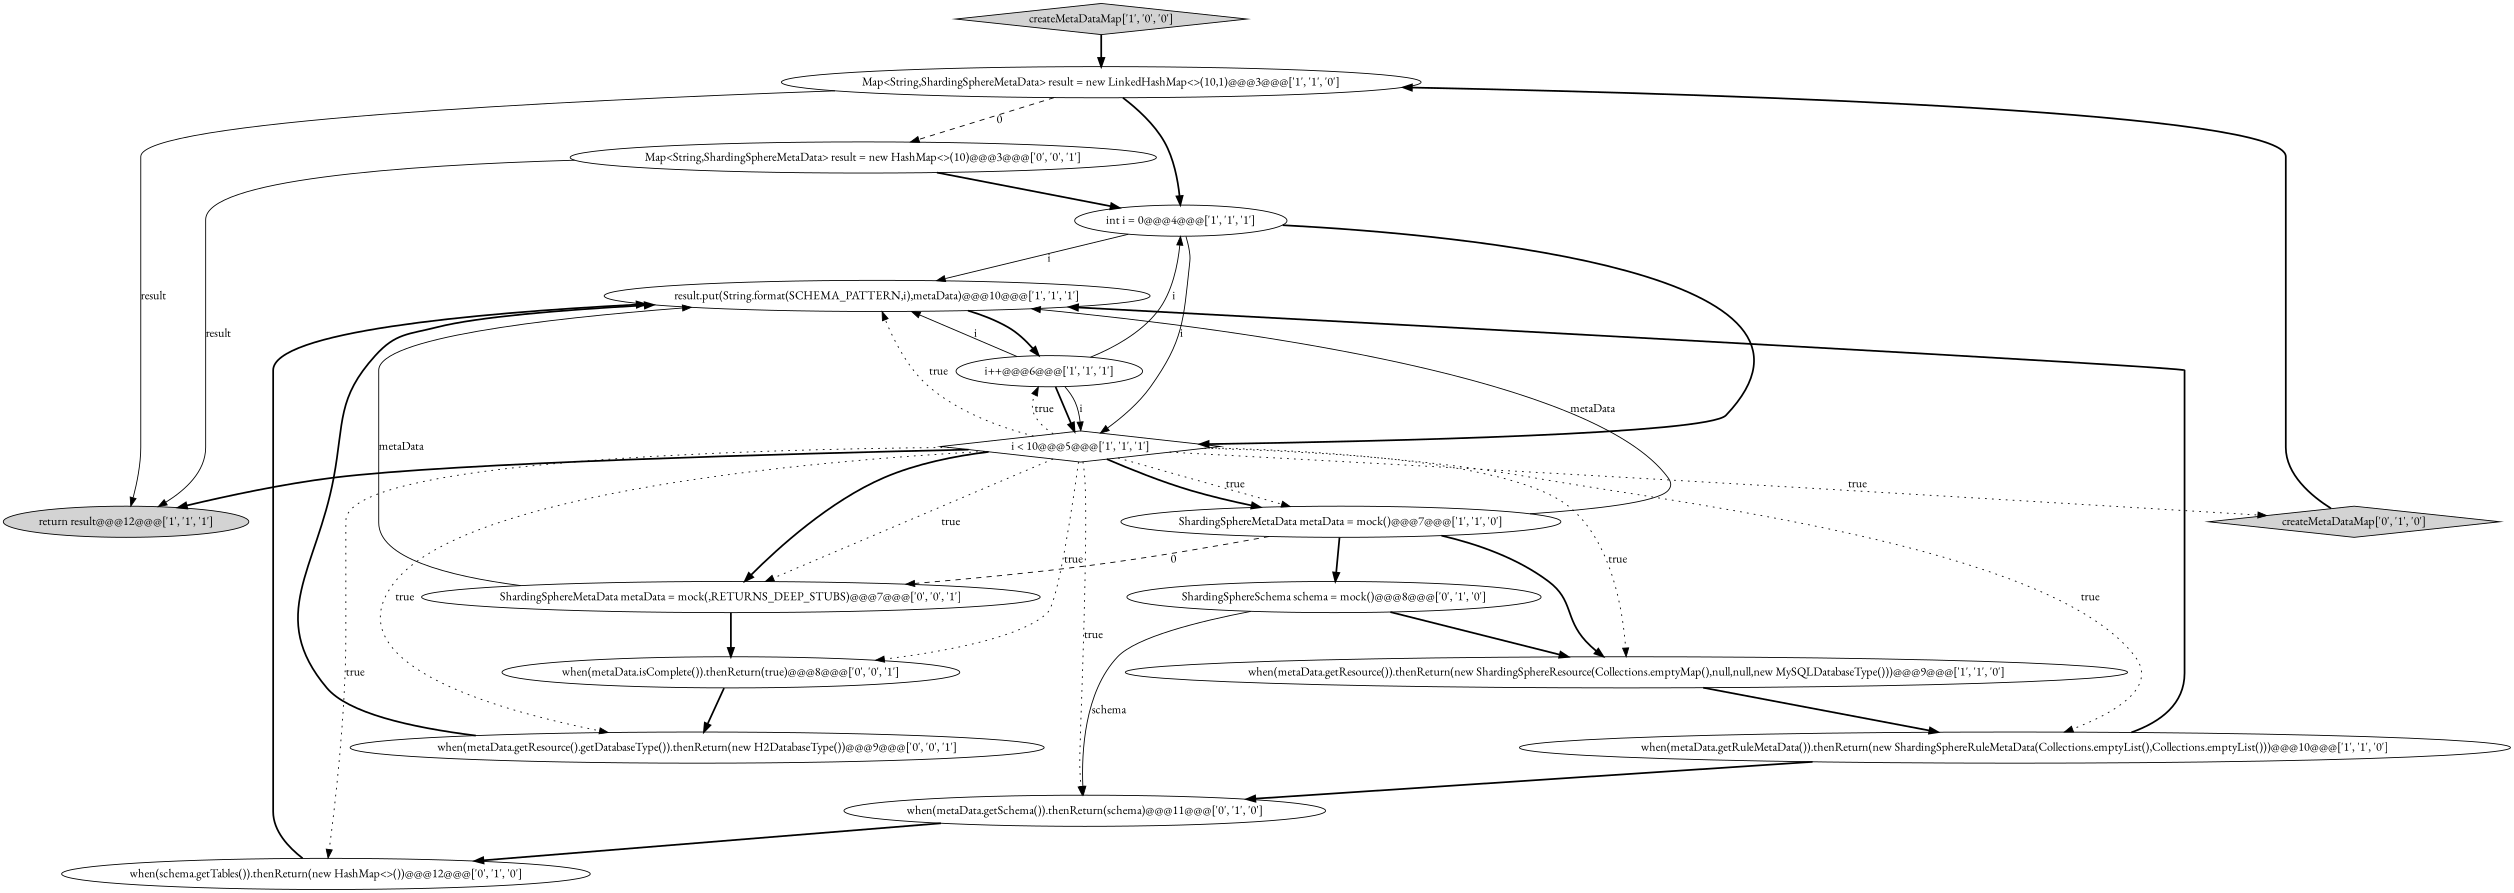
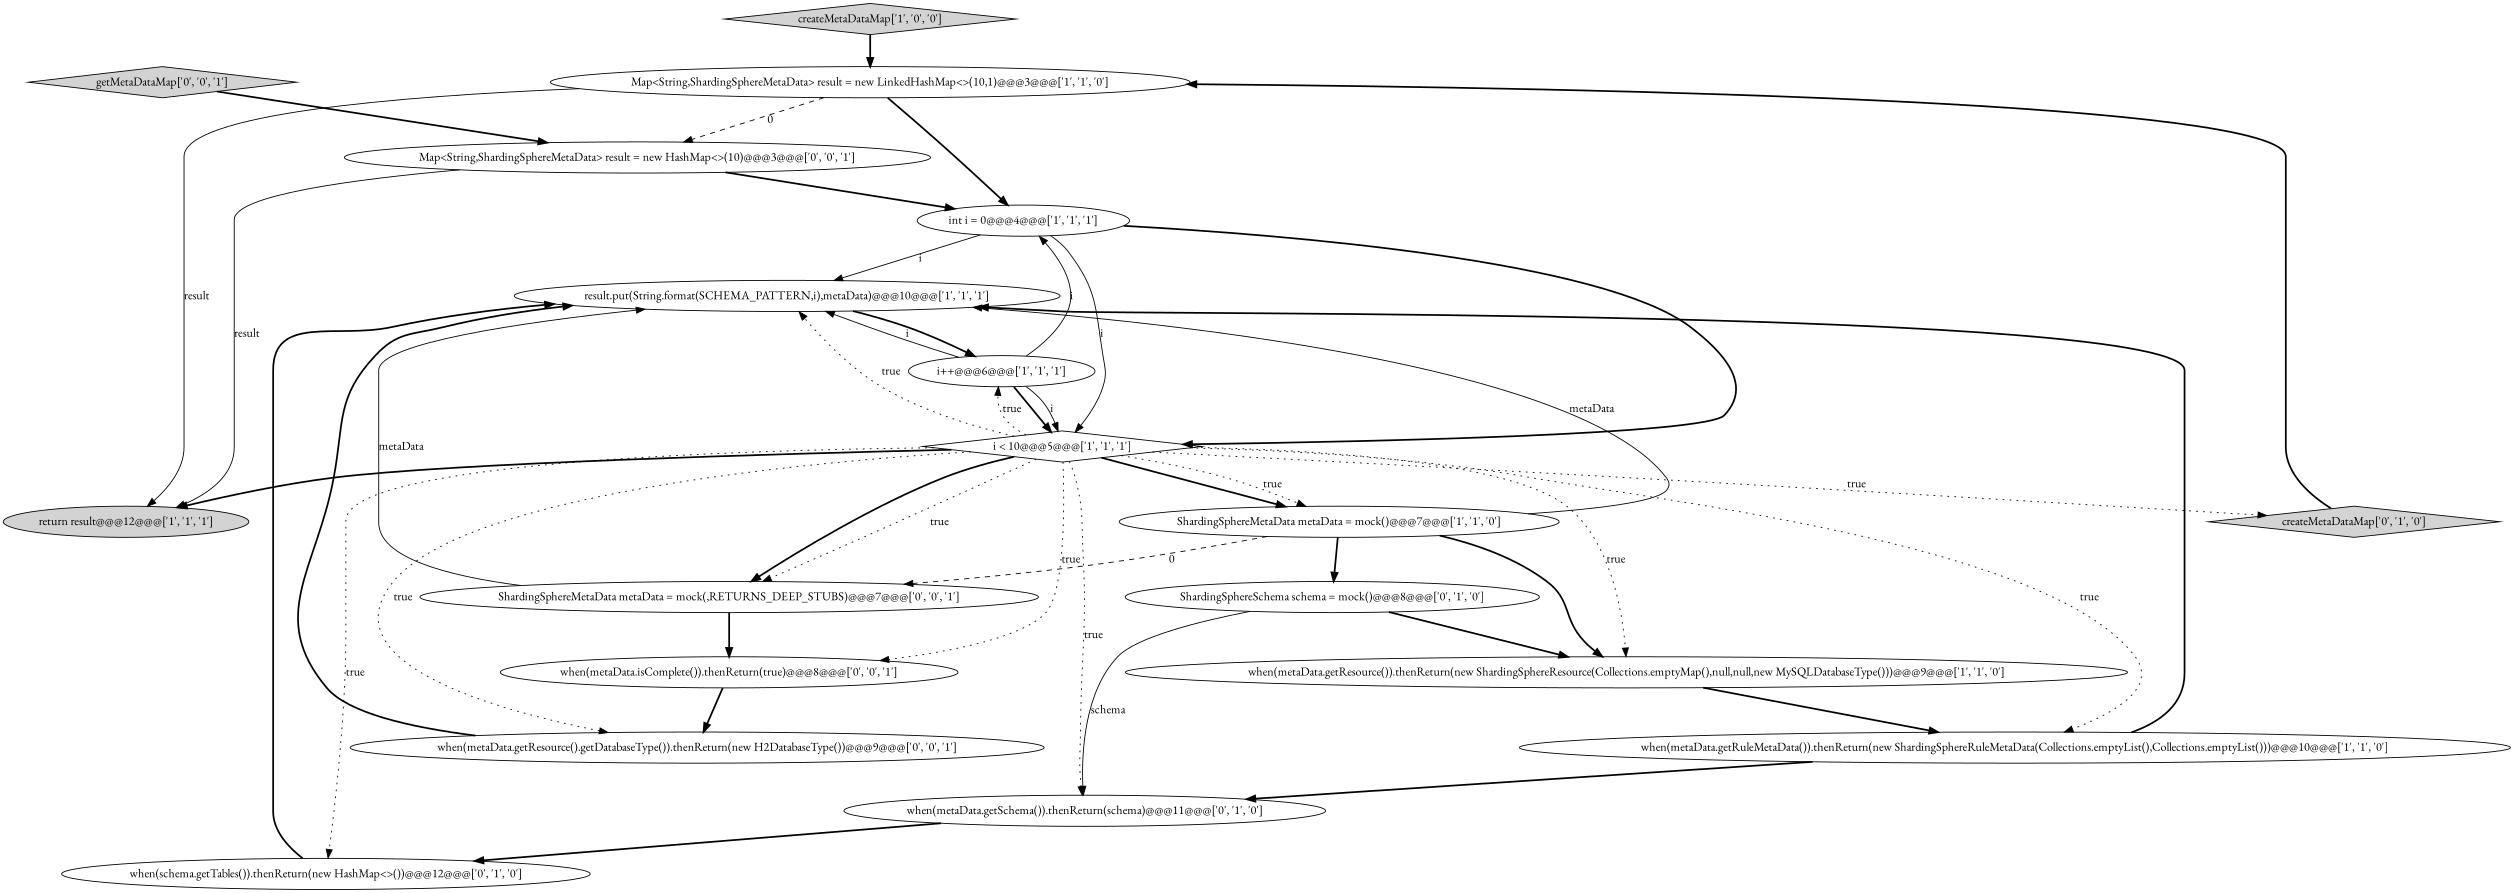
node "getMetaDataMap['0', '0', '1']": added
